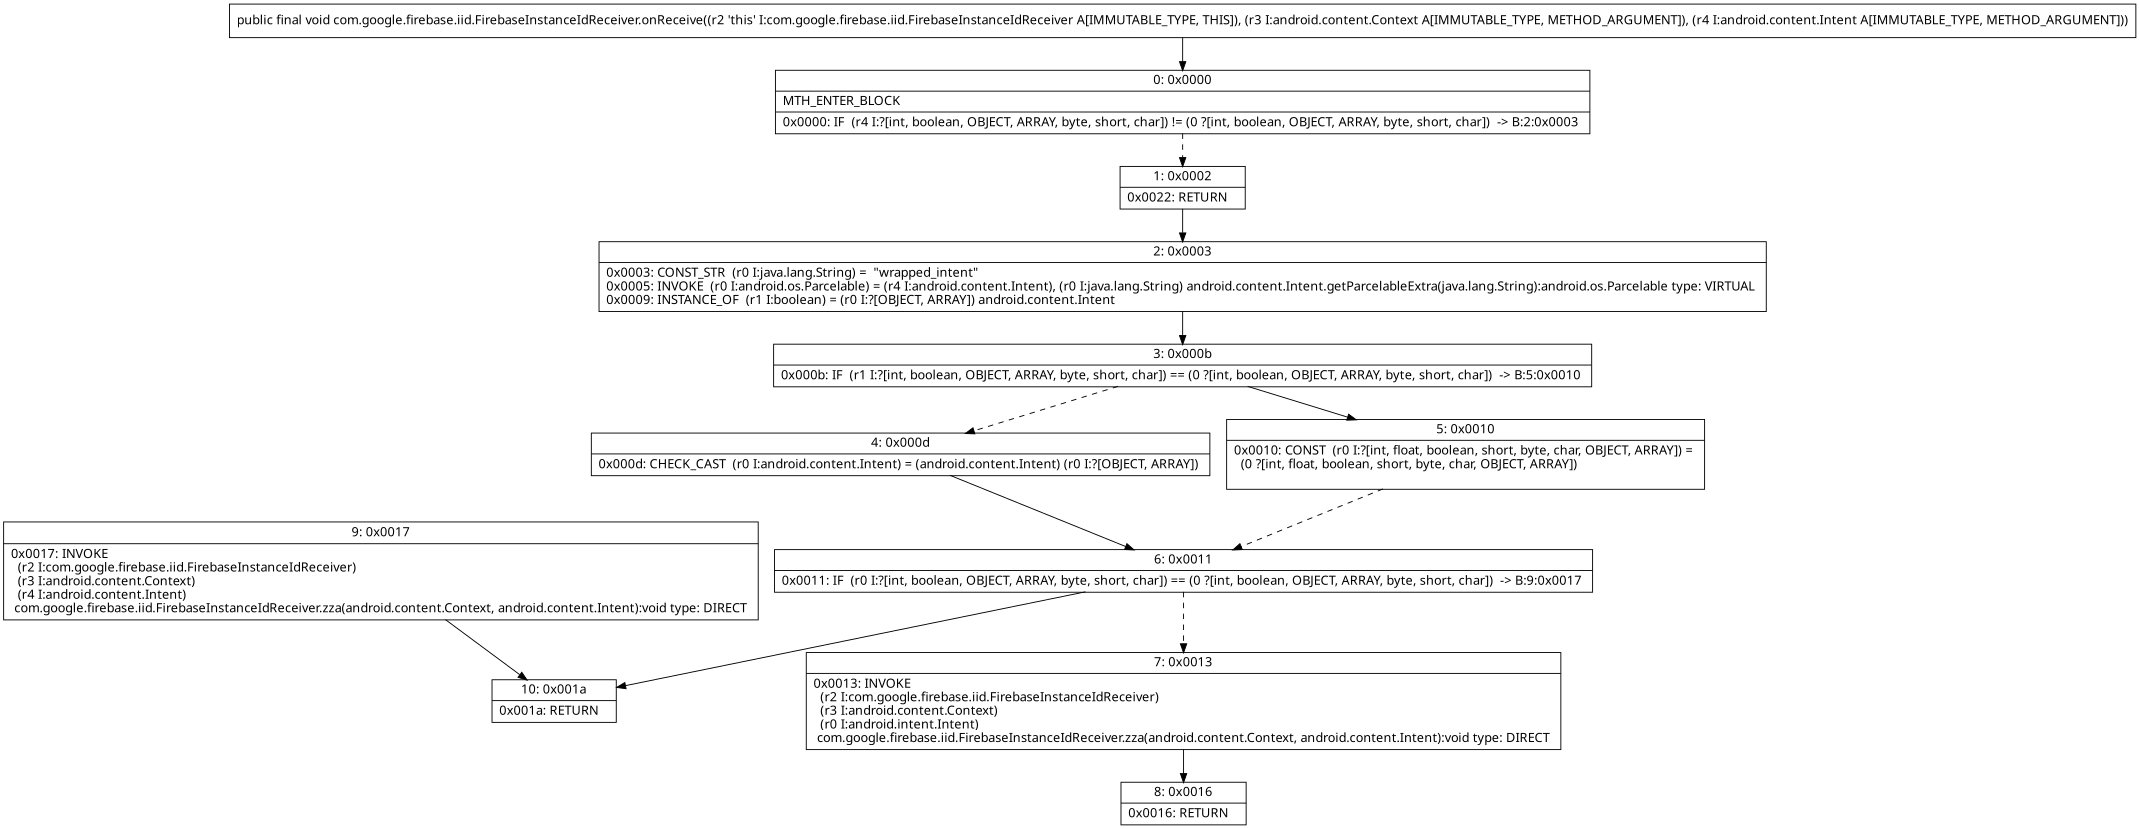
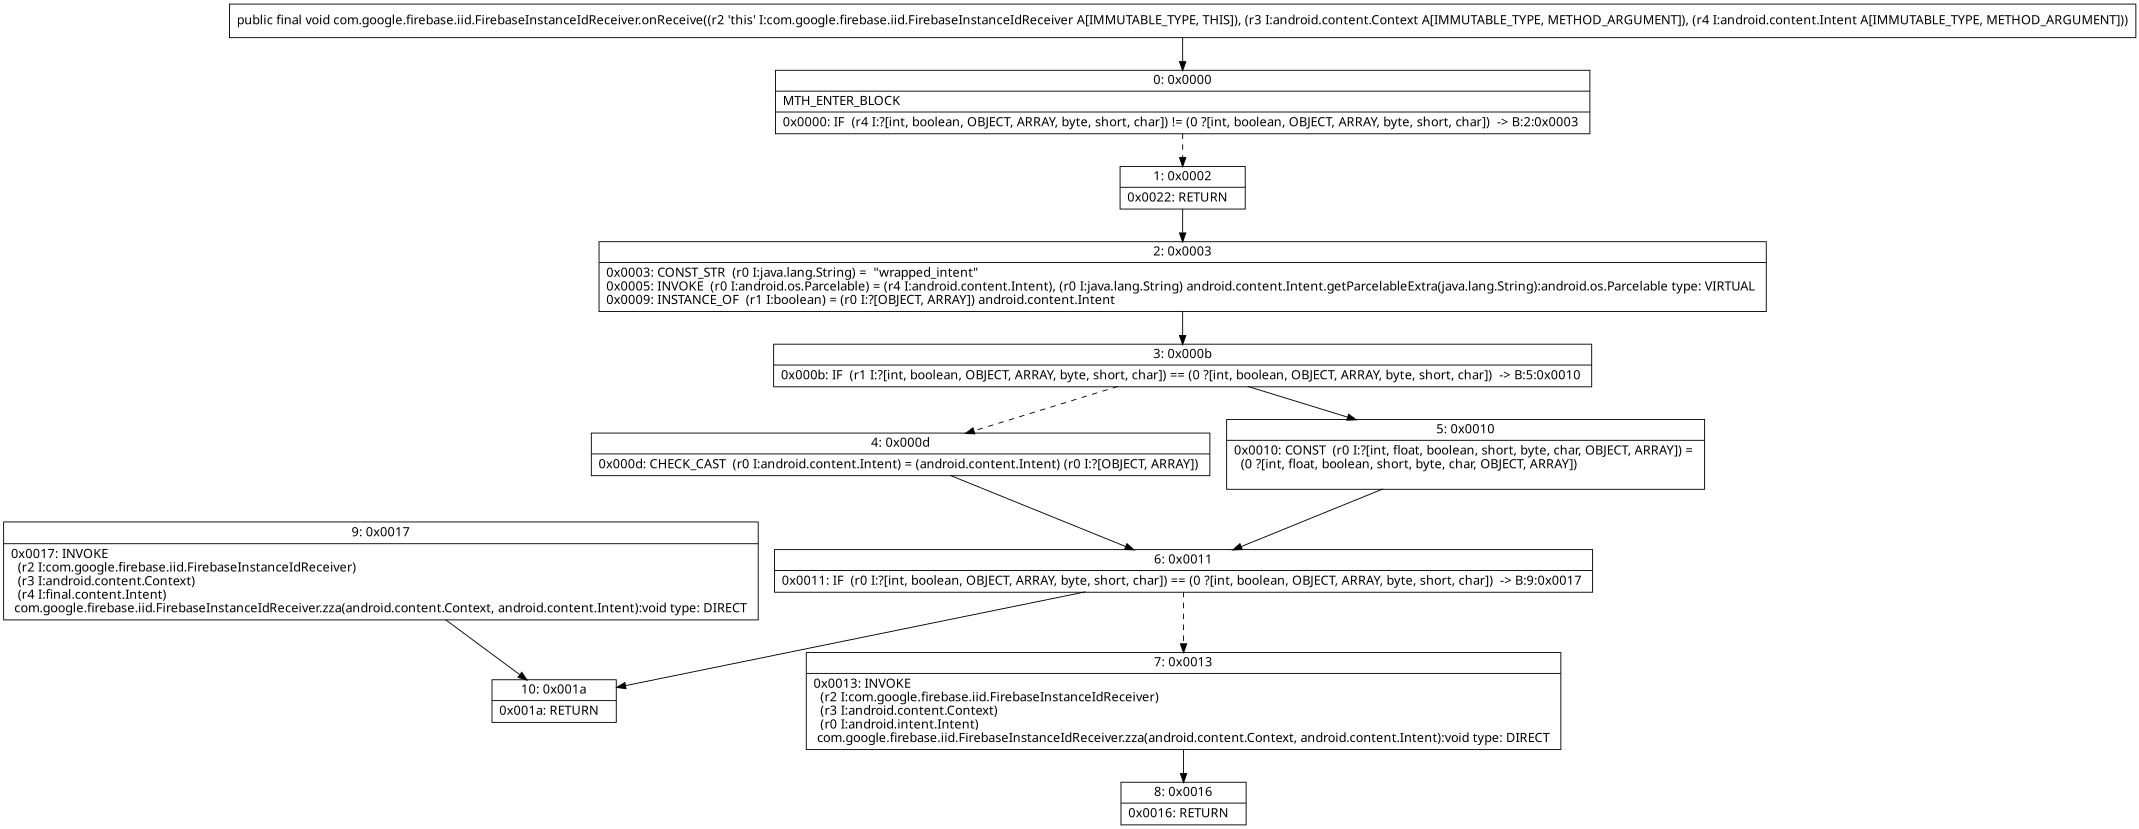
edge "5: 0x0010" -> "6: 0x0011": style dashed -> solid
node "9: 0x0017": text "(r4 I:android.content.Intent)" -> "(r4 I:final.content.Intent)"
